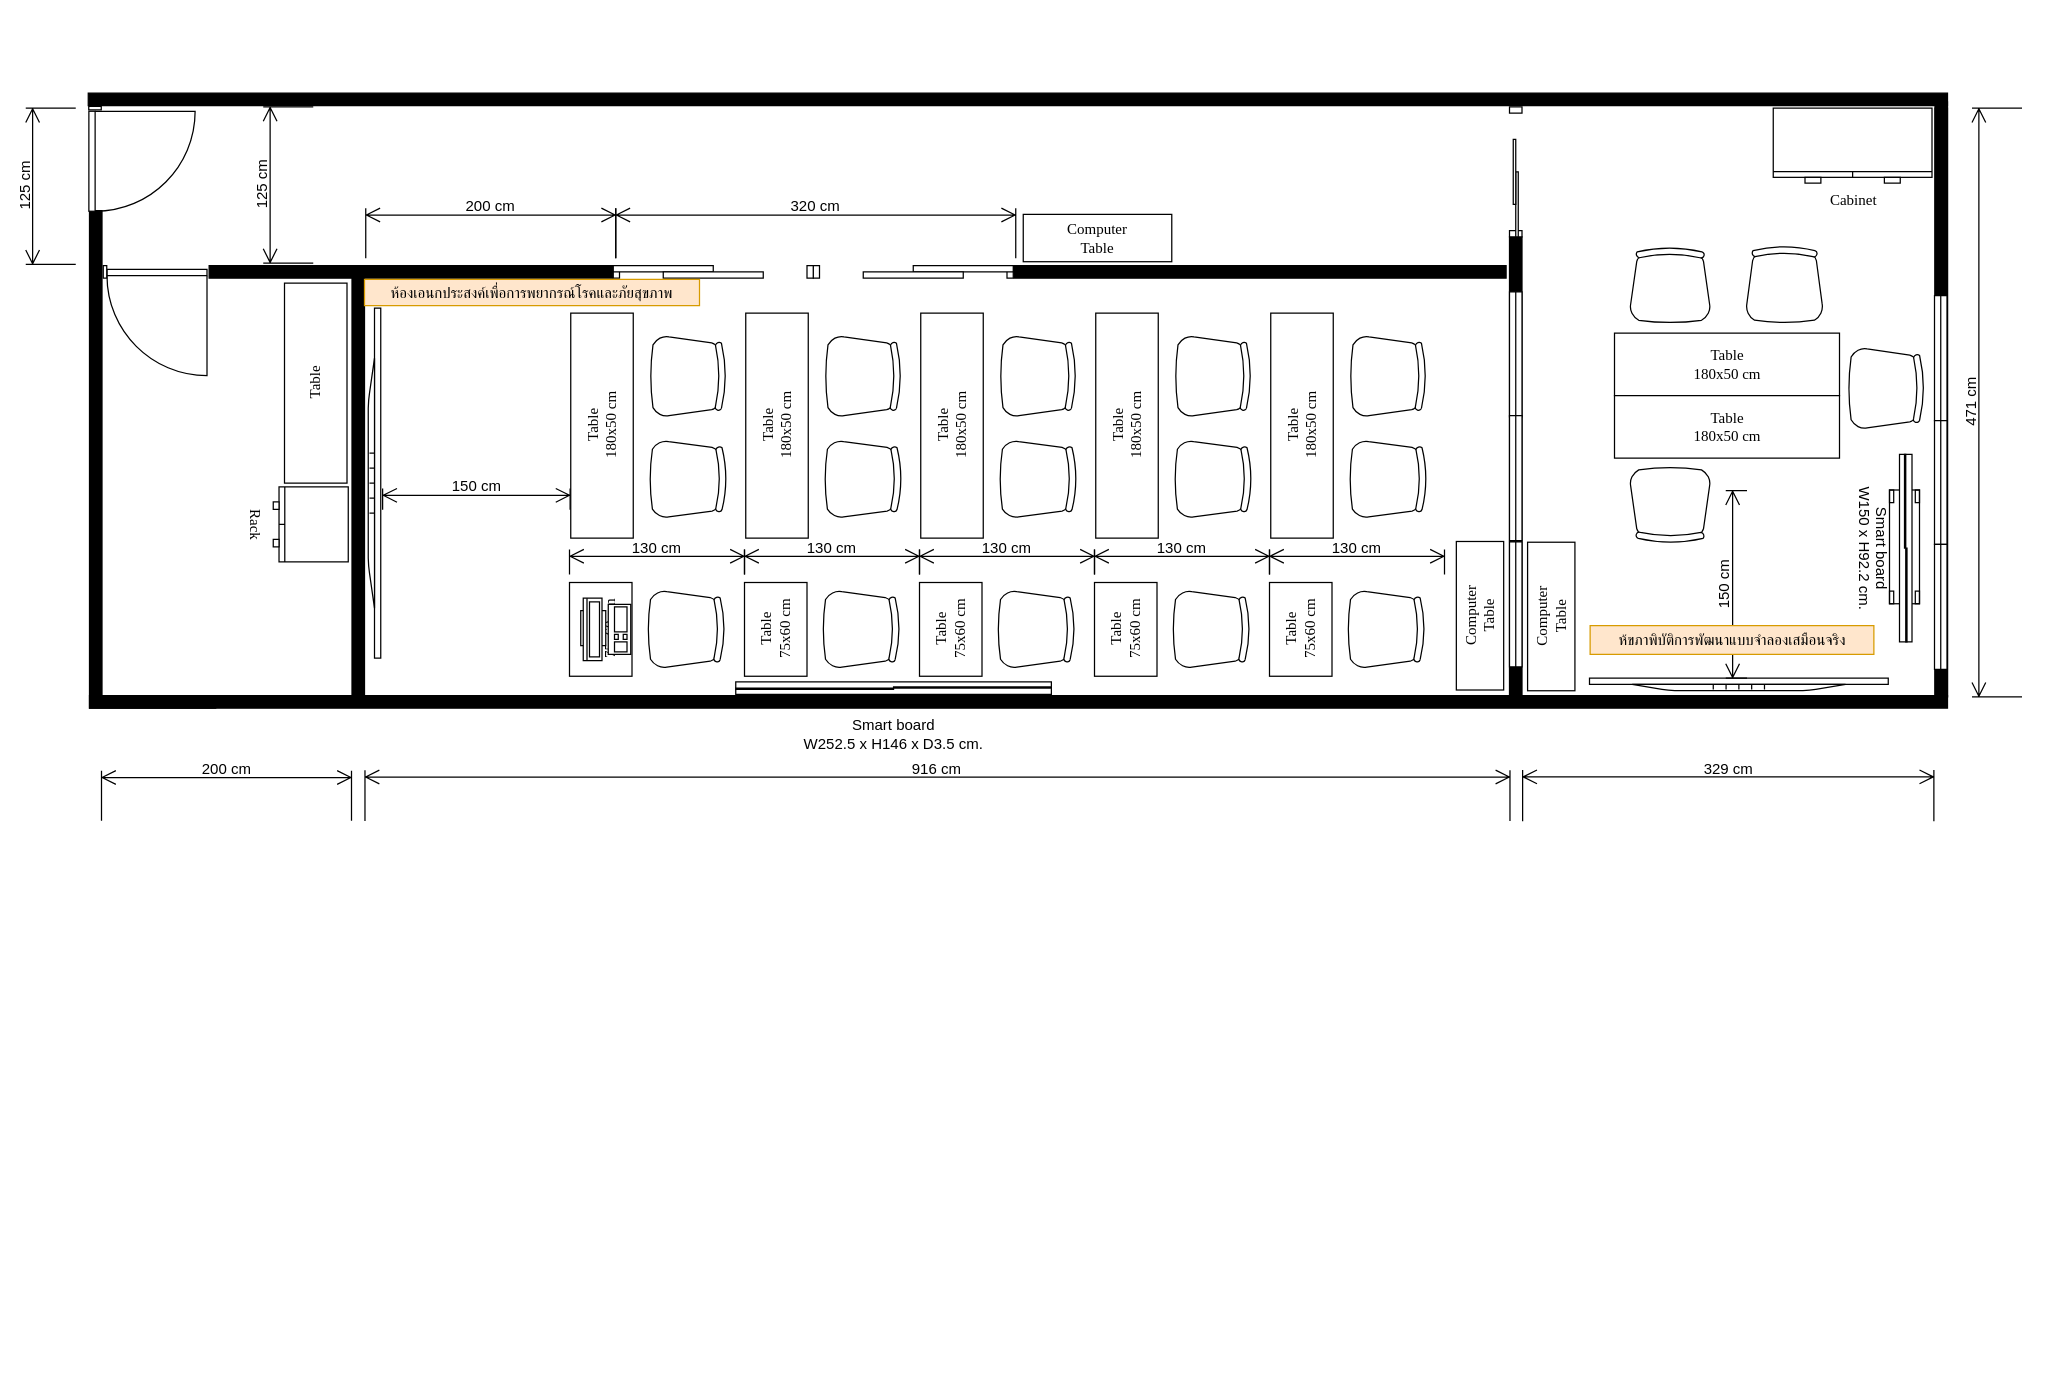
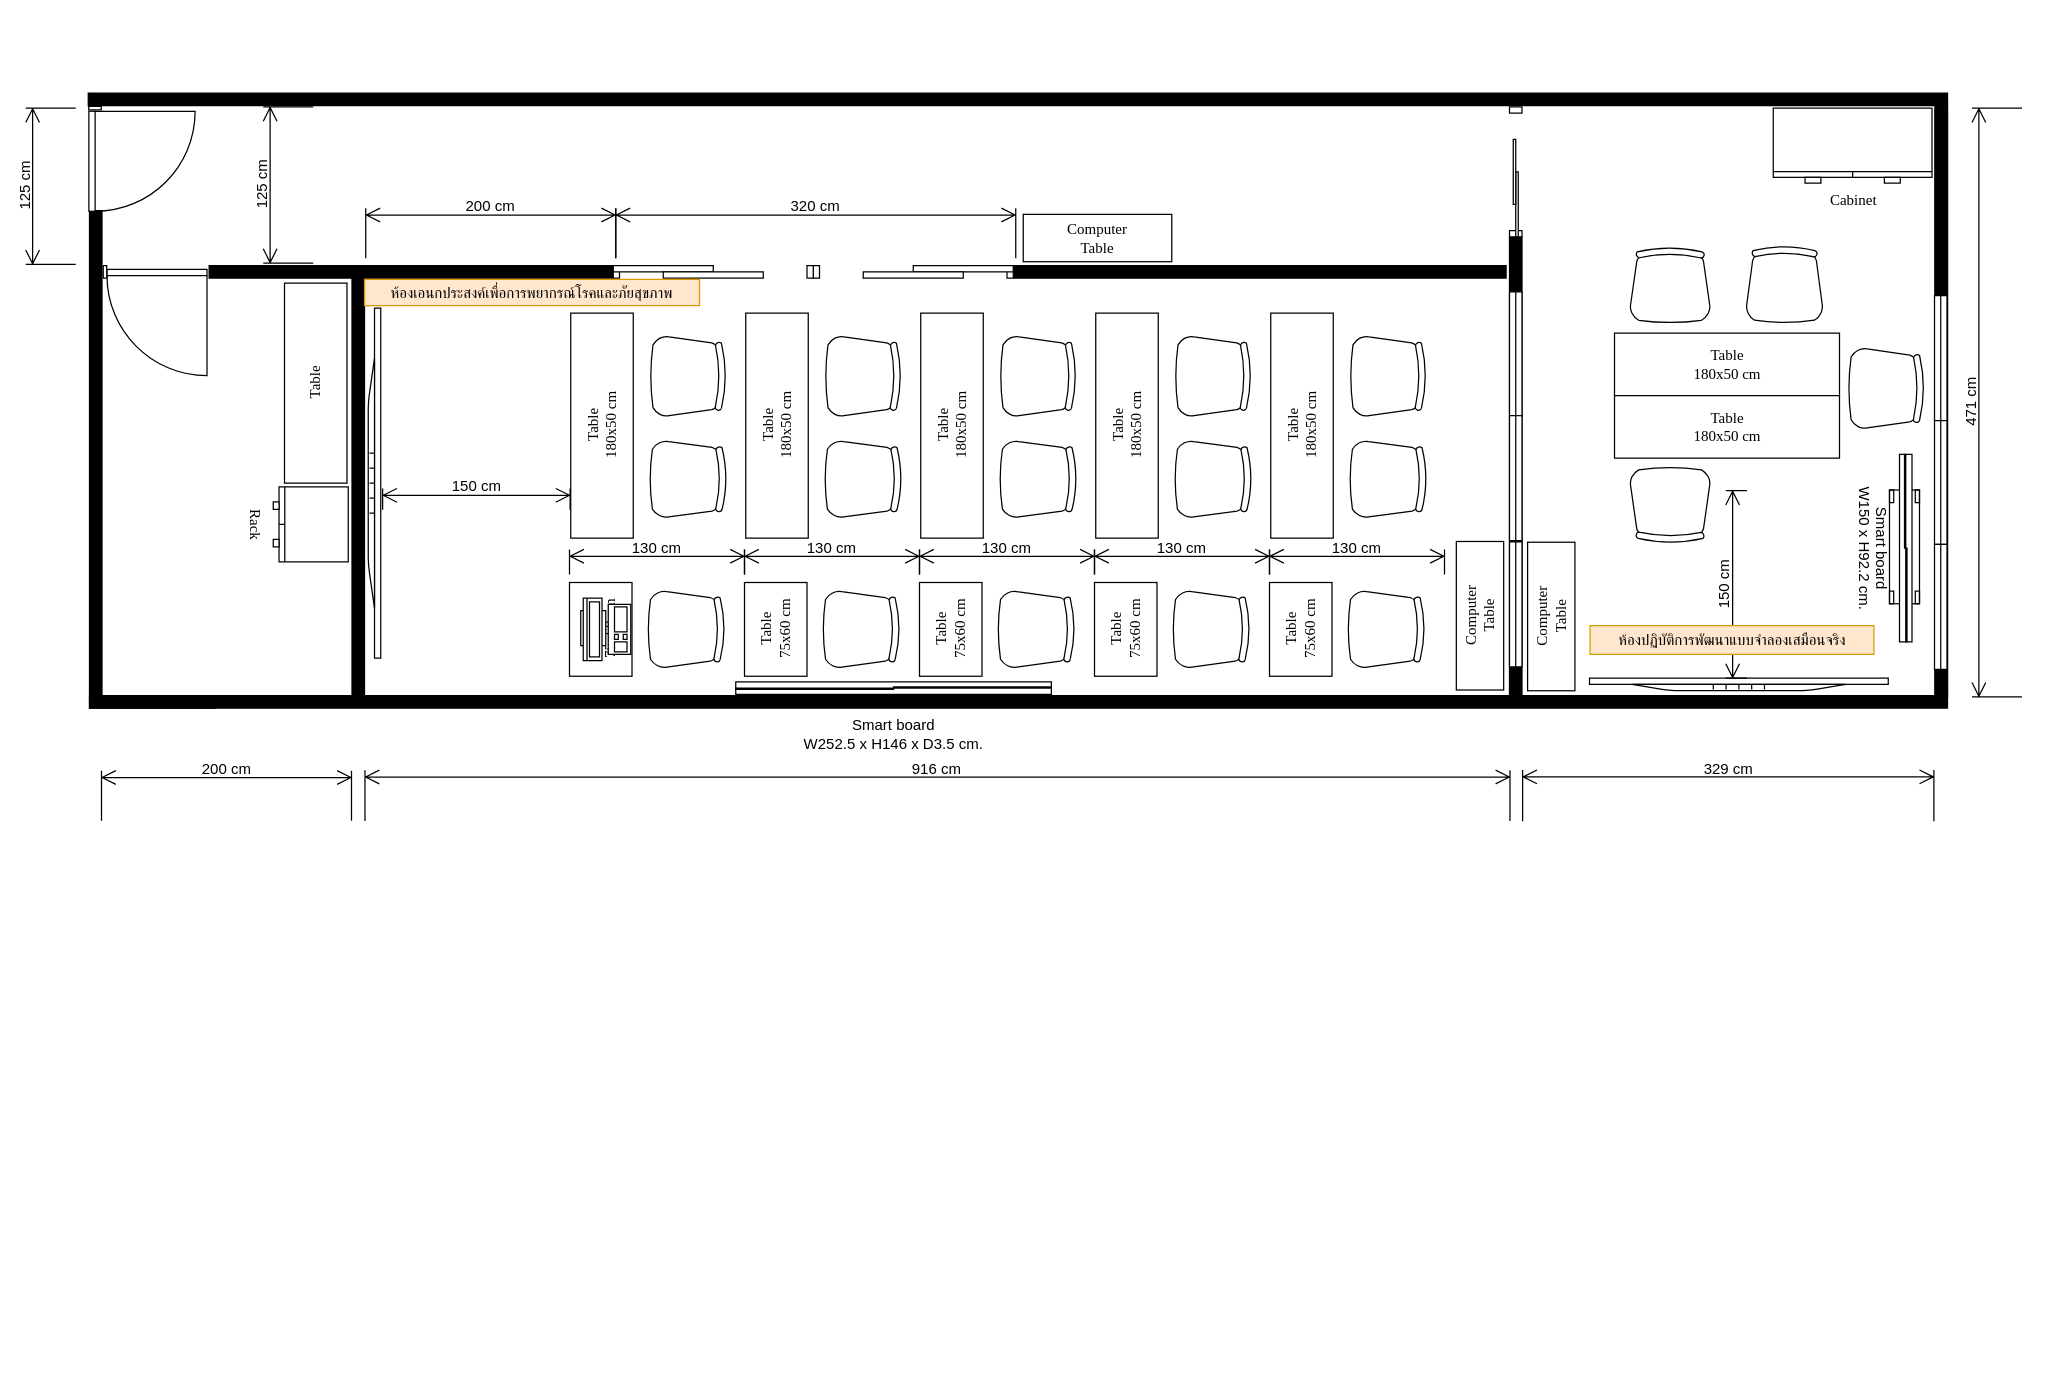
node "ห้ขภาพิบัติการพัฒนาแบบจำลองเสมือนจริง": label "ห้ขภาพิบัติการพัฒนาแบบจำลองเสมือนจริง" -> "ห้องปฏิบัติการพัฒนาแบบจำลองเสมือนจริง"
